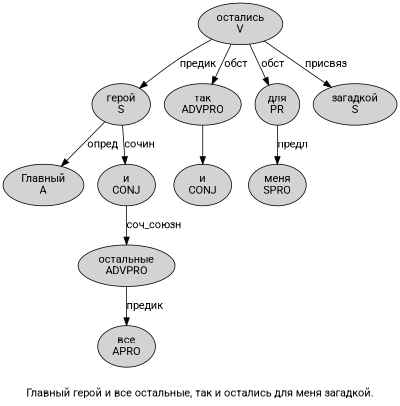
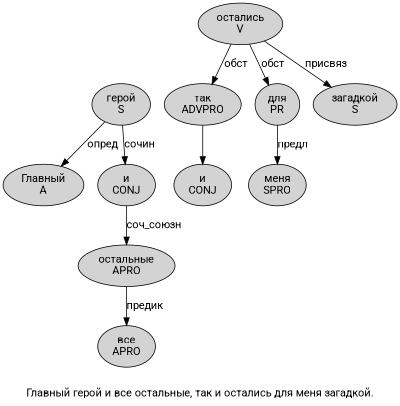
edge "остались V" -> "герой S": removed, label "предик"
node "остальные ADVPRO": label "остальные ADVPRO" -> "остальные APRO"
